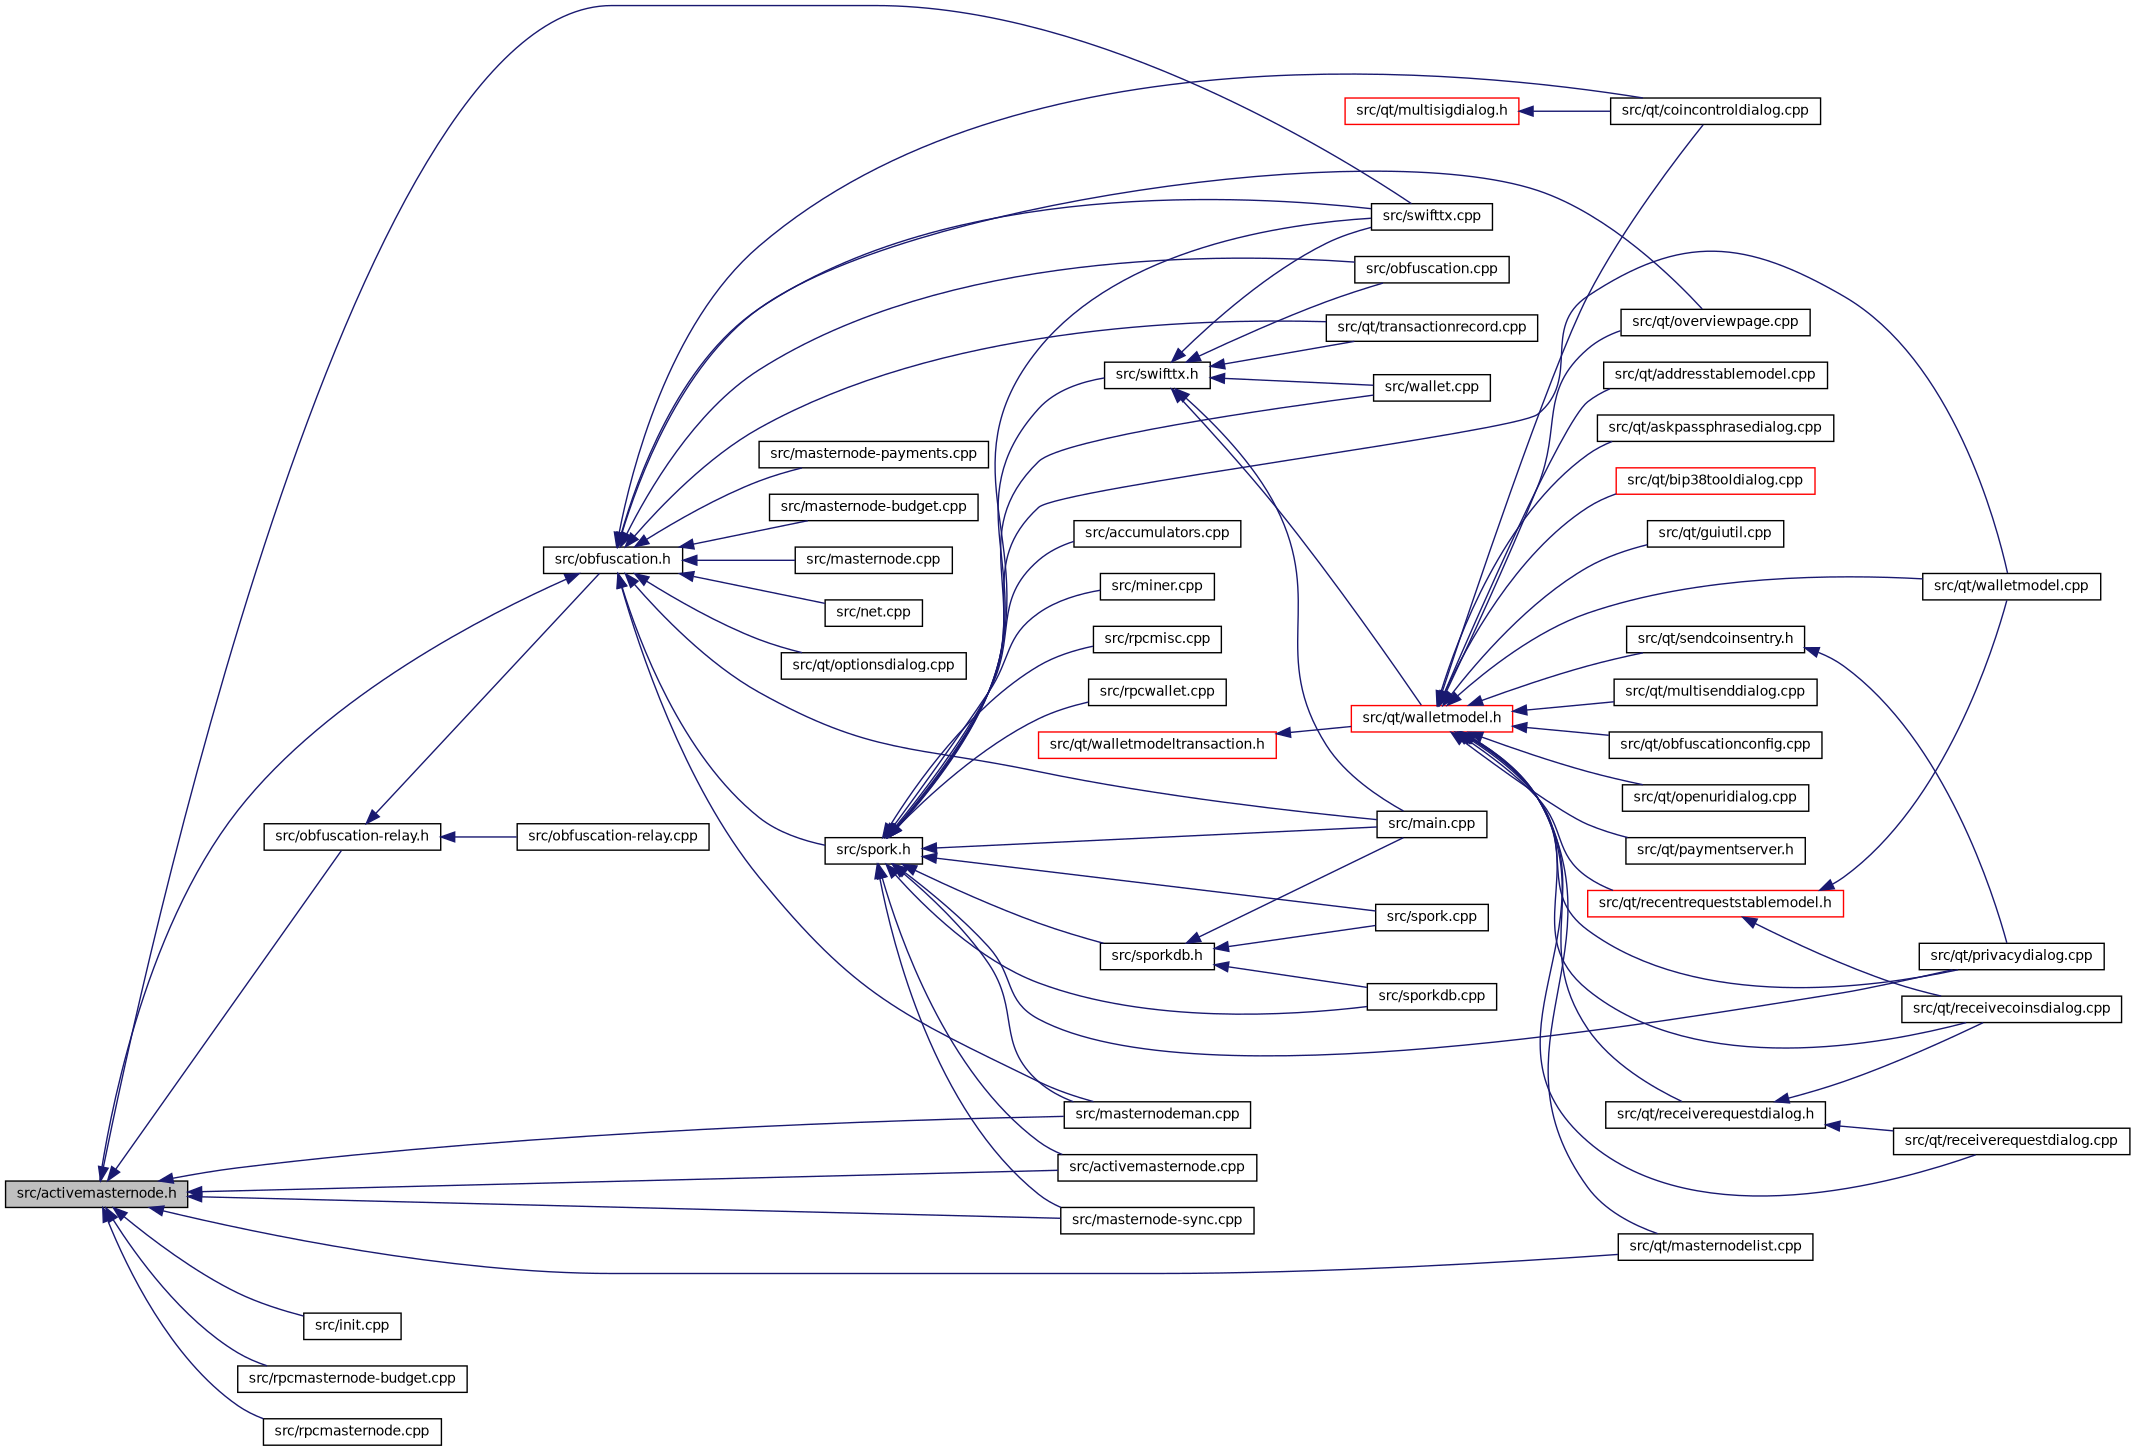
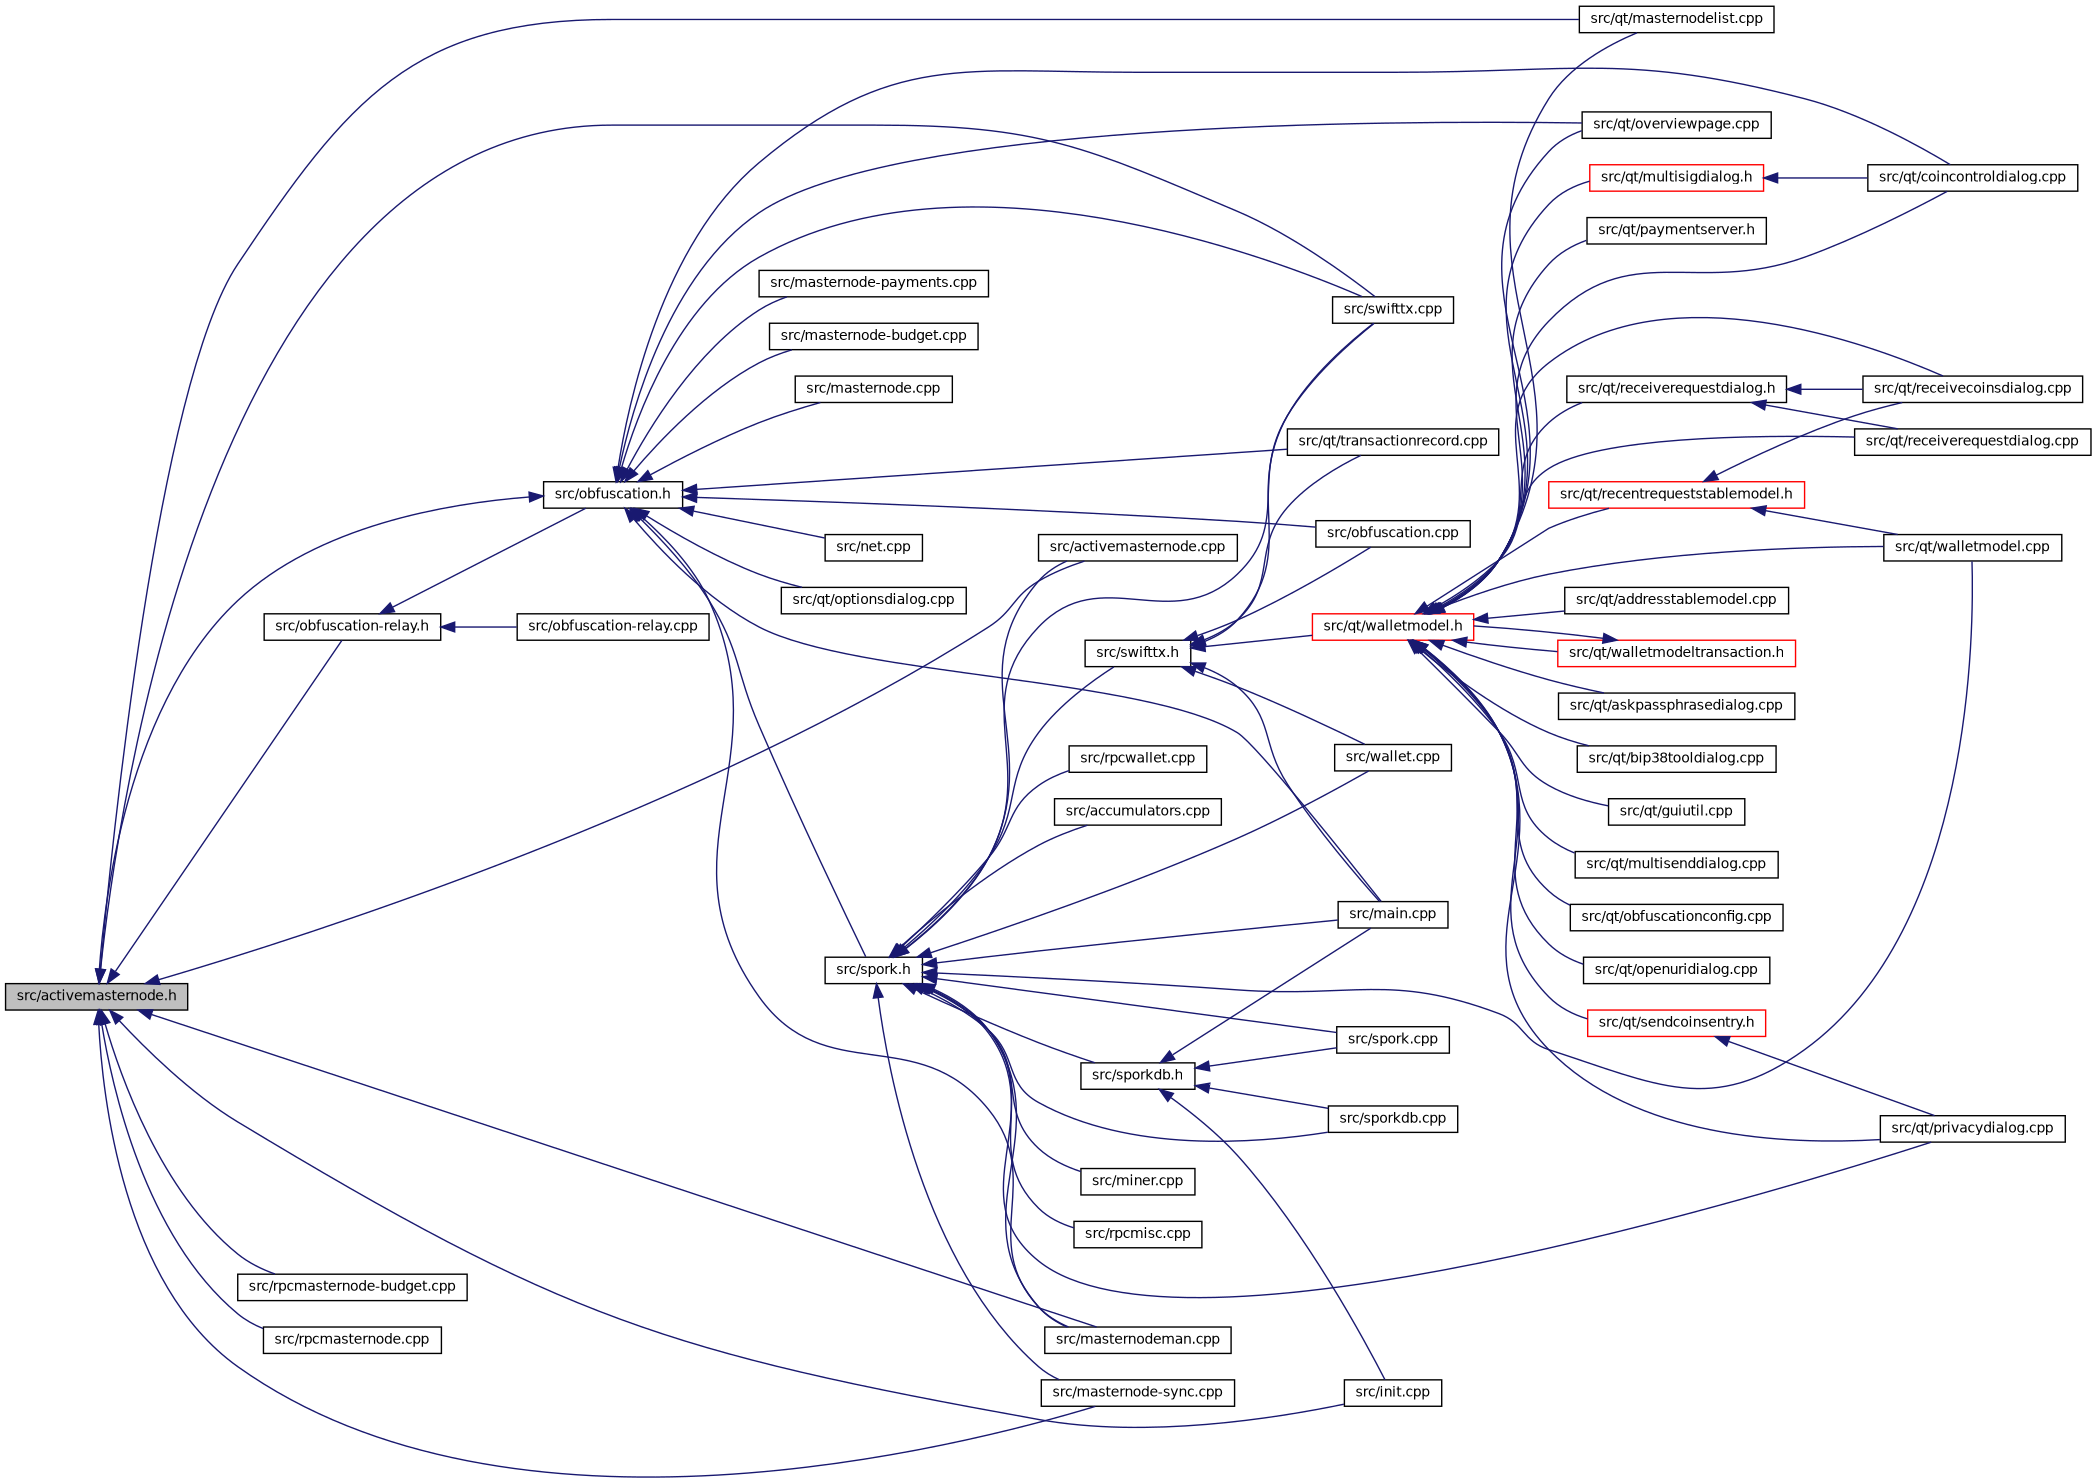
edge "src/qt/multisigdialog.h" -> "src/qt/walletmodel.h": added
node "src/qt/bip38tooldialog.cpp": color red -> black
node "src/qt/sendcoinsentry.h": color black -> red
edge "src/qt/walletmodeltransaction.h" -> "src/qt/walletmodel.h": added
edge "src/init.cpp" -> "src/sporkdb.h": added
